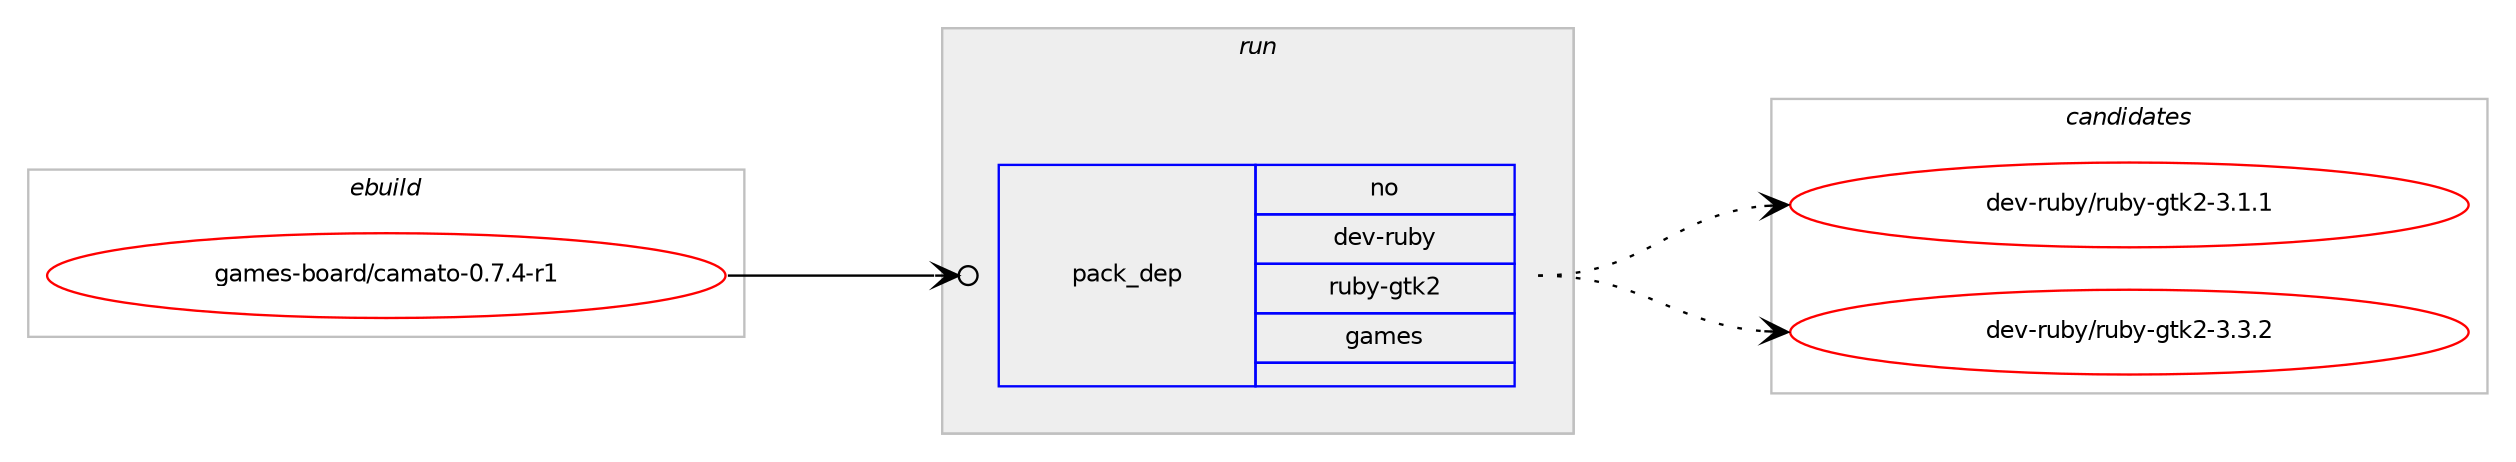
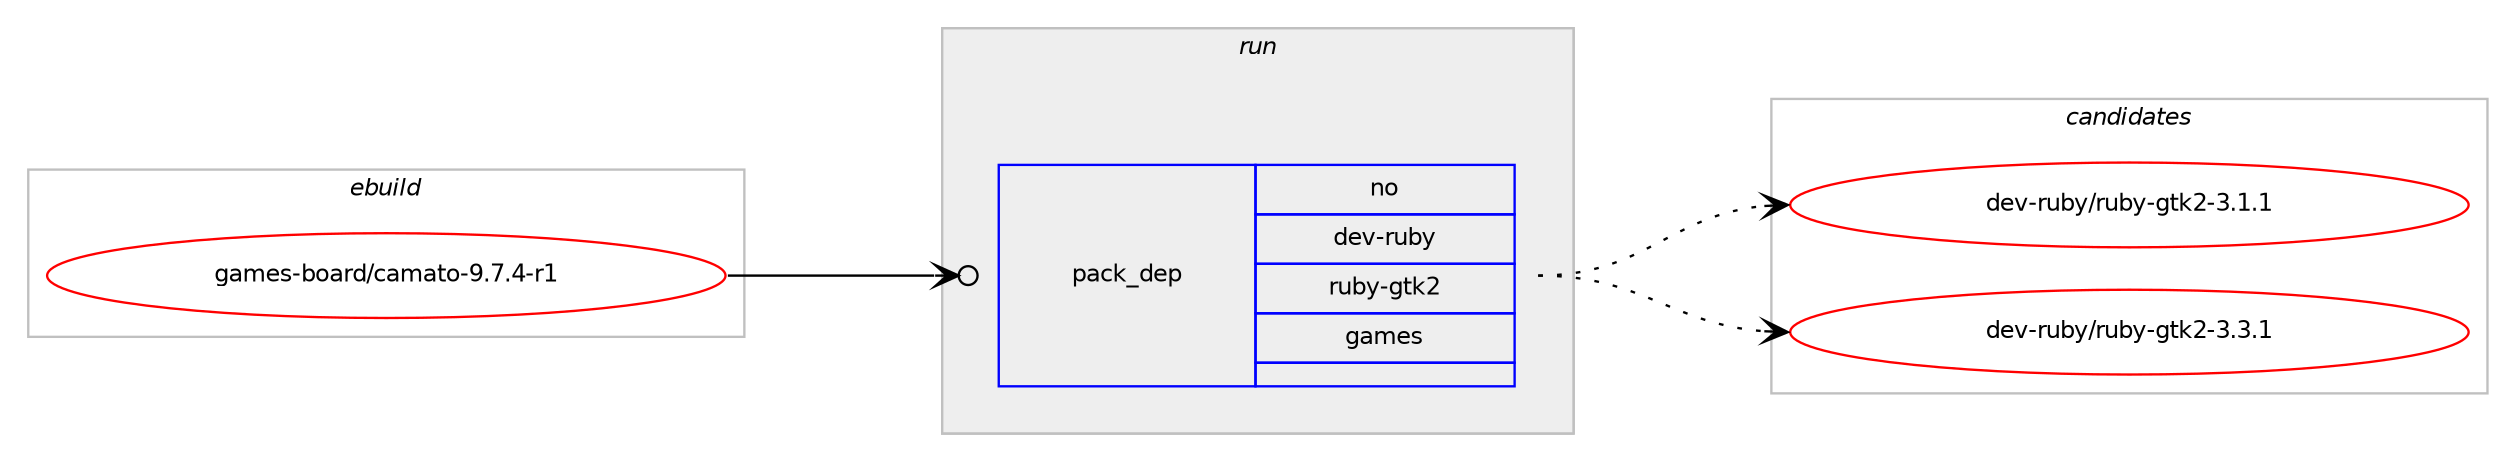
node "games-board/camato-0.7.4-r1": label "games-board/camato-0.7.4-r1" -> "games-board/camato-9.7.4-r1"
node "dev-ruby/ruby-gtk2-3.3.2": label "dev-ruby/ruby-gtk2-3.3.2" -> "dev-ruby/ruby-gtk2-3.3.1"
